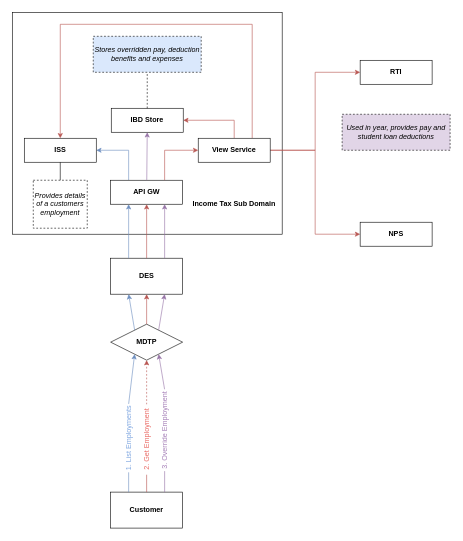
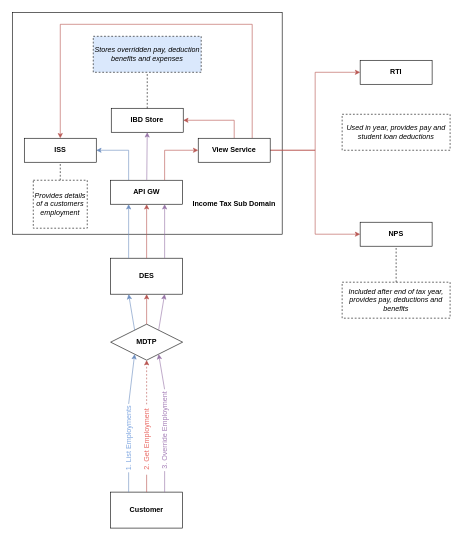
node "Used in year, provides pay and student loan deductions": fillcolor #e1d5e7 -> #ffffff
edge "ISS" -- "Provides details of a customers employment": style solid -> dashed
edge "NPS" -- "Included after end of tax year, provides pay, deductions and benefits": added
node "Included after end of tax year, provides pay, deductions and benefits": added
